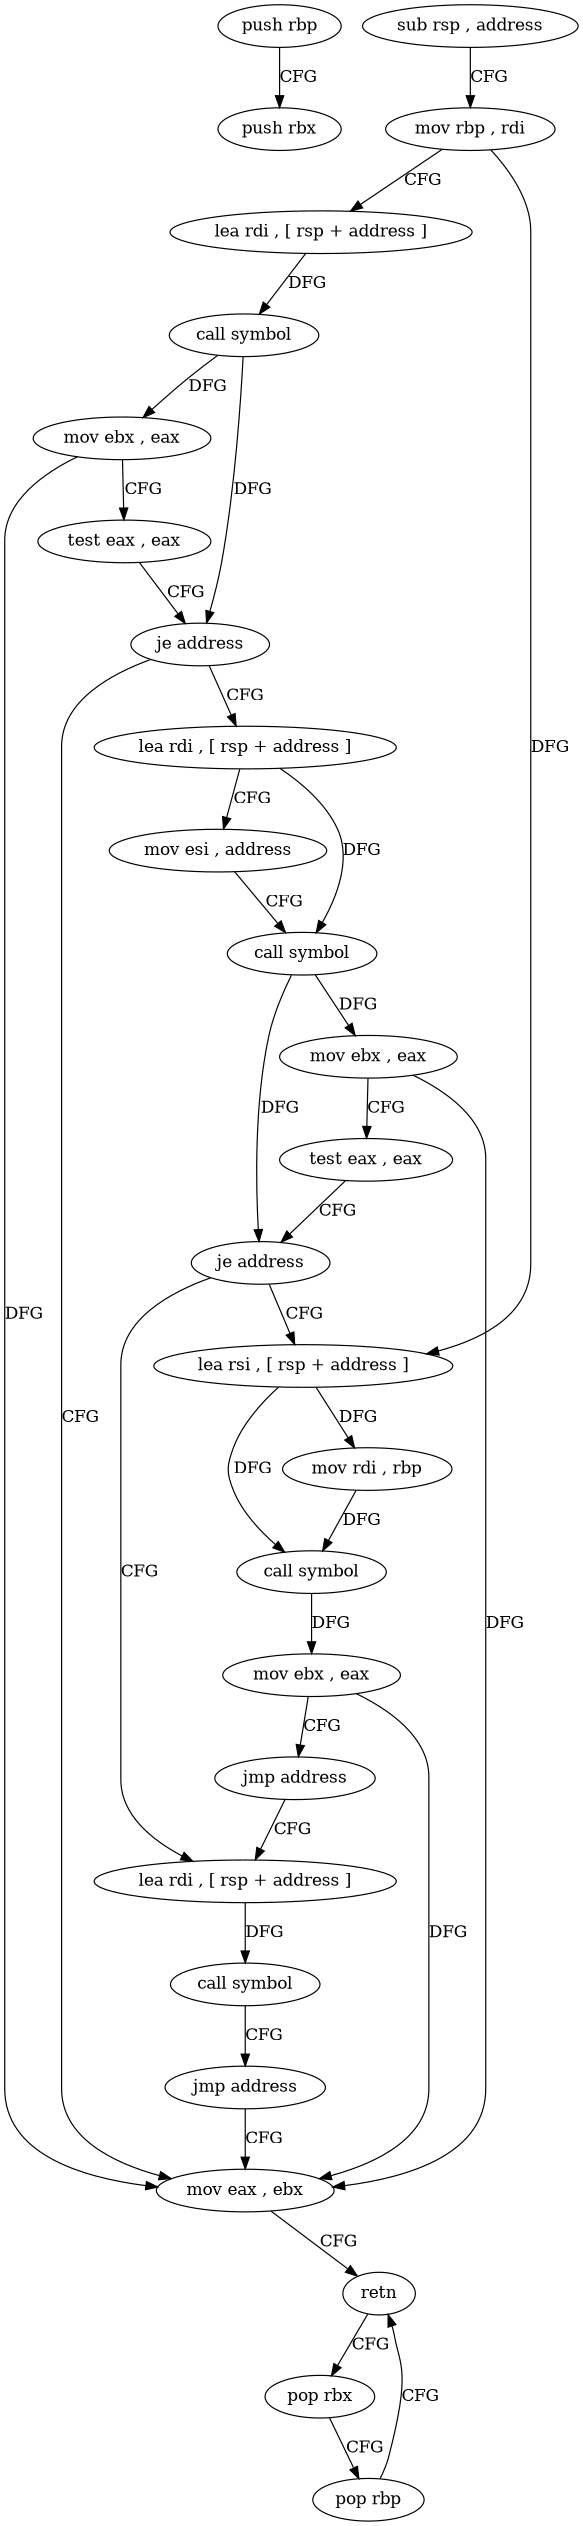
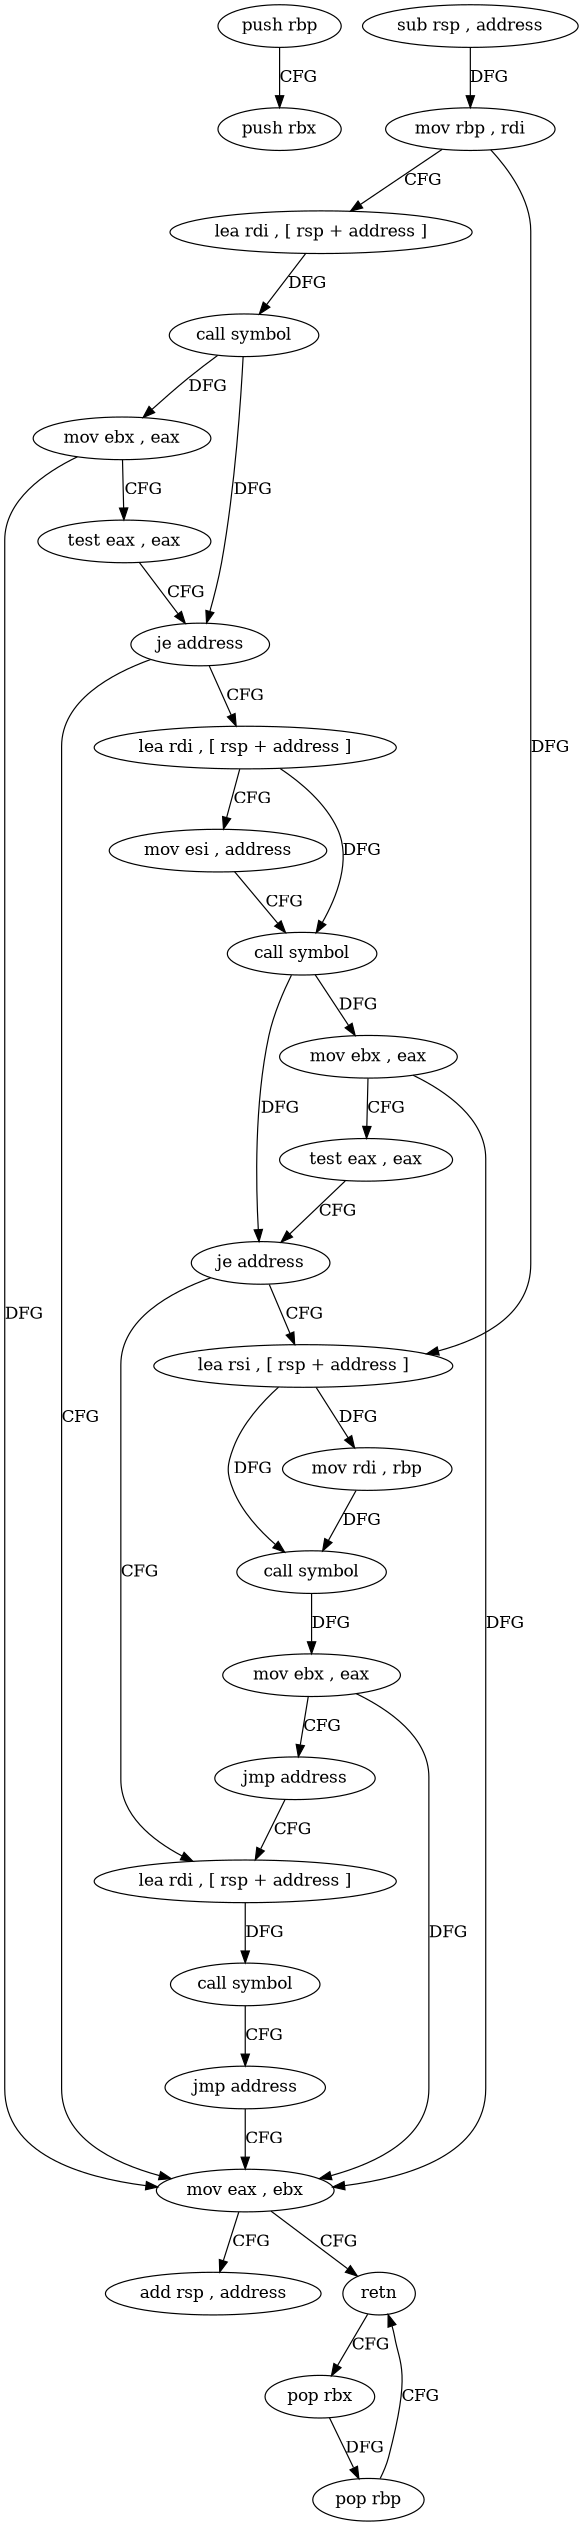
edge "sub rsp , address" -> "mov rbp , rdi": label "CFG" -> "DFG"
node "add rsp , address": added
edge "pop rbx" -> "pop rbp": label "CFG" -> "DFG"
